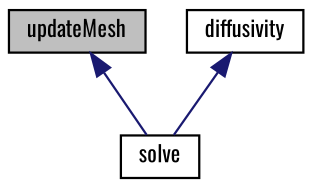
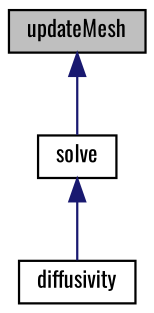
edge "solve" -> "diffusivity": reversed
